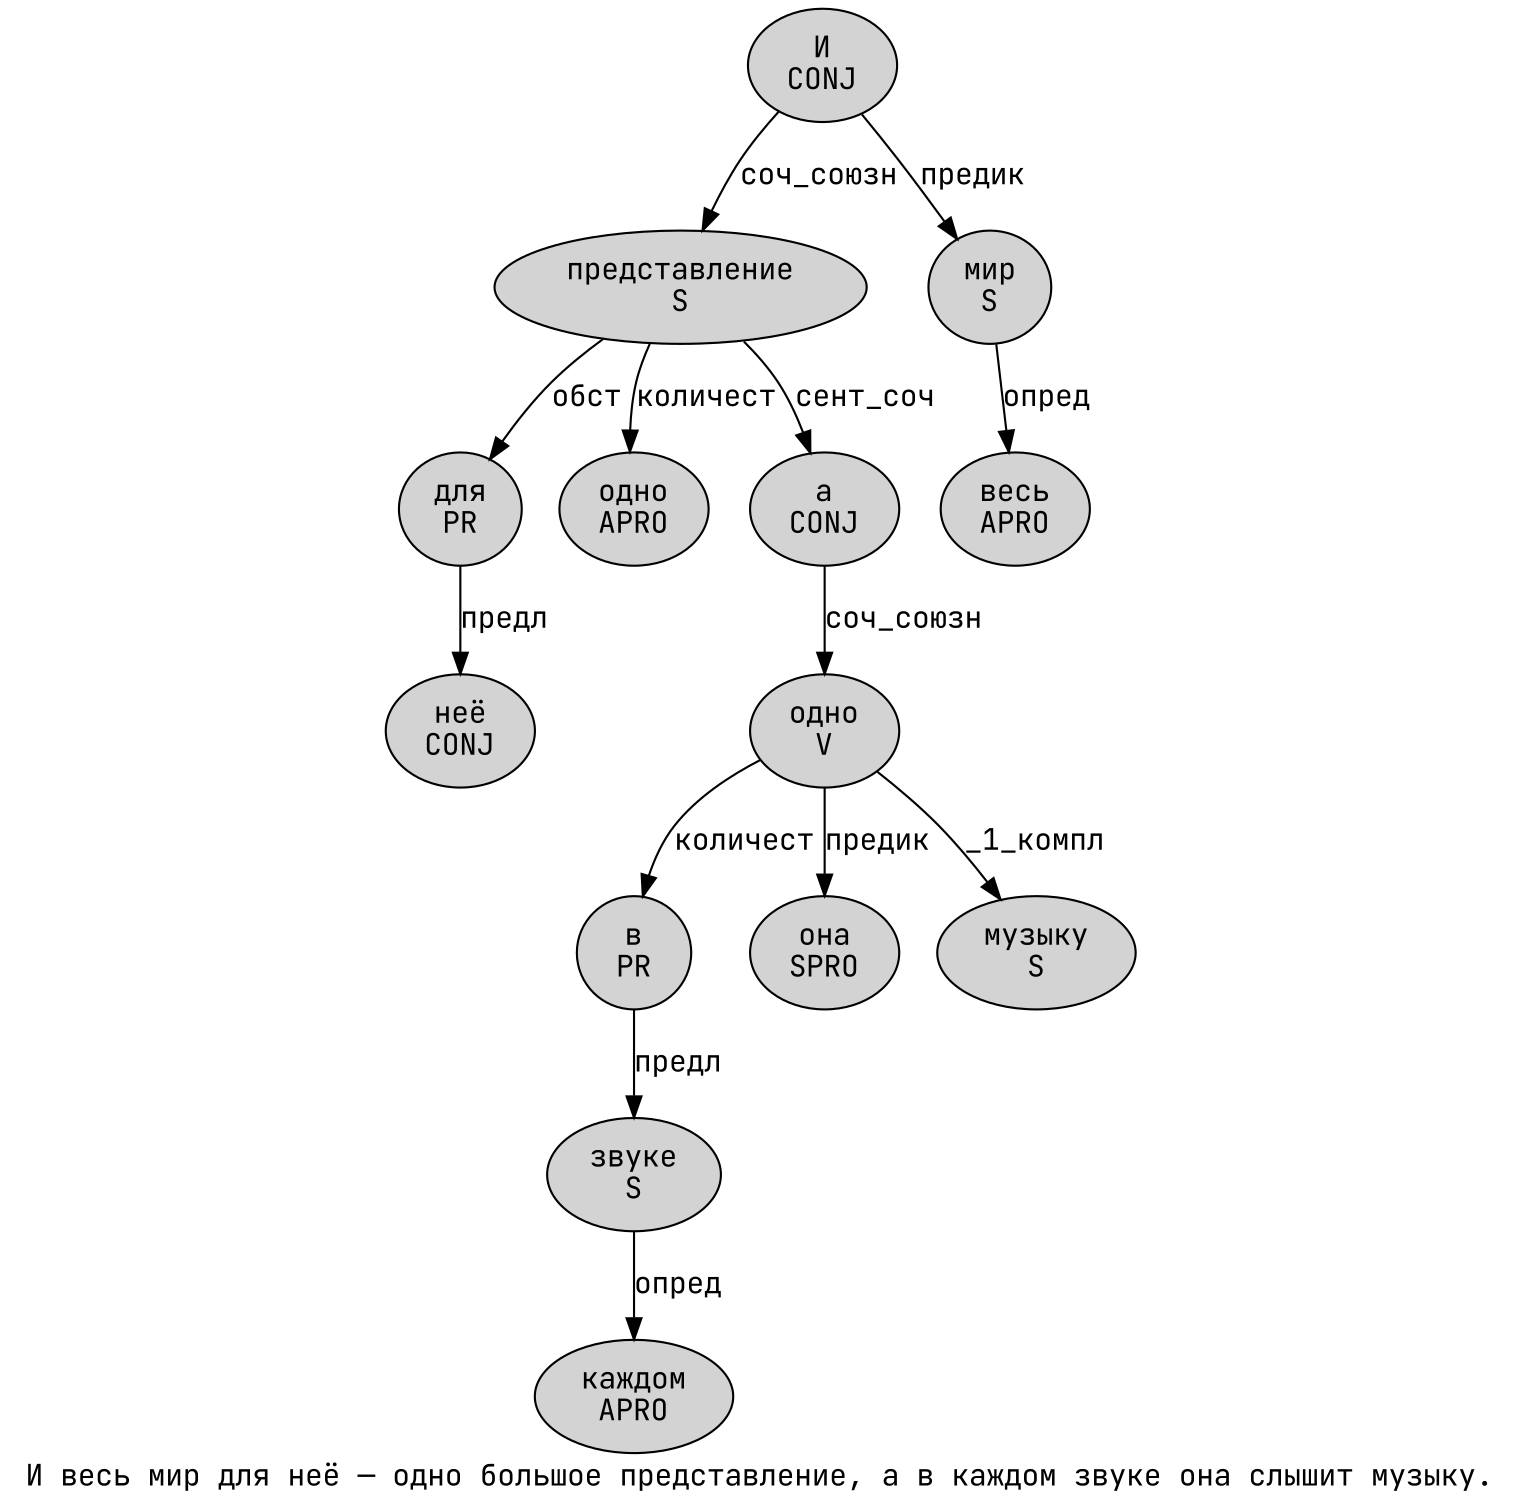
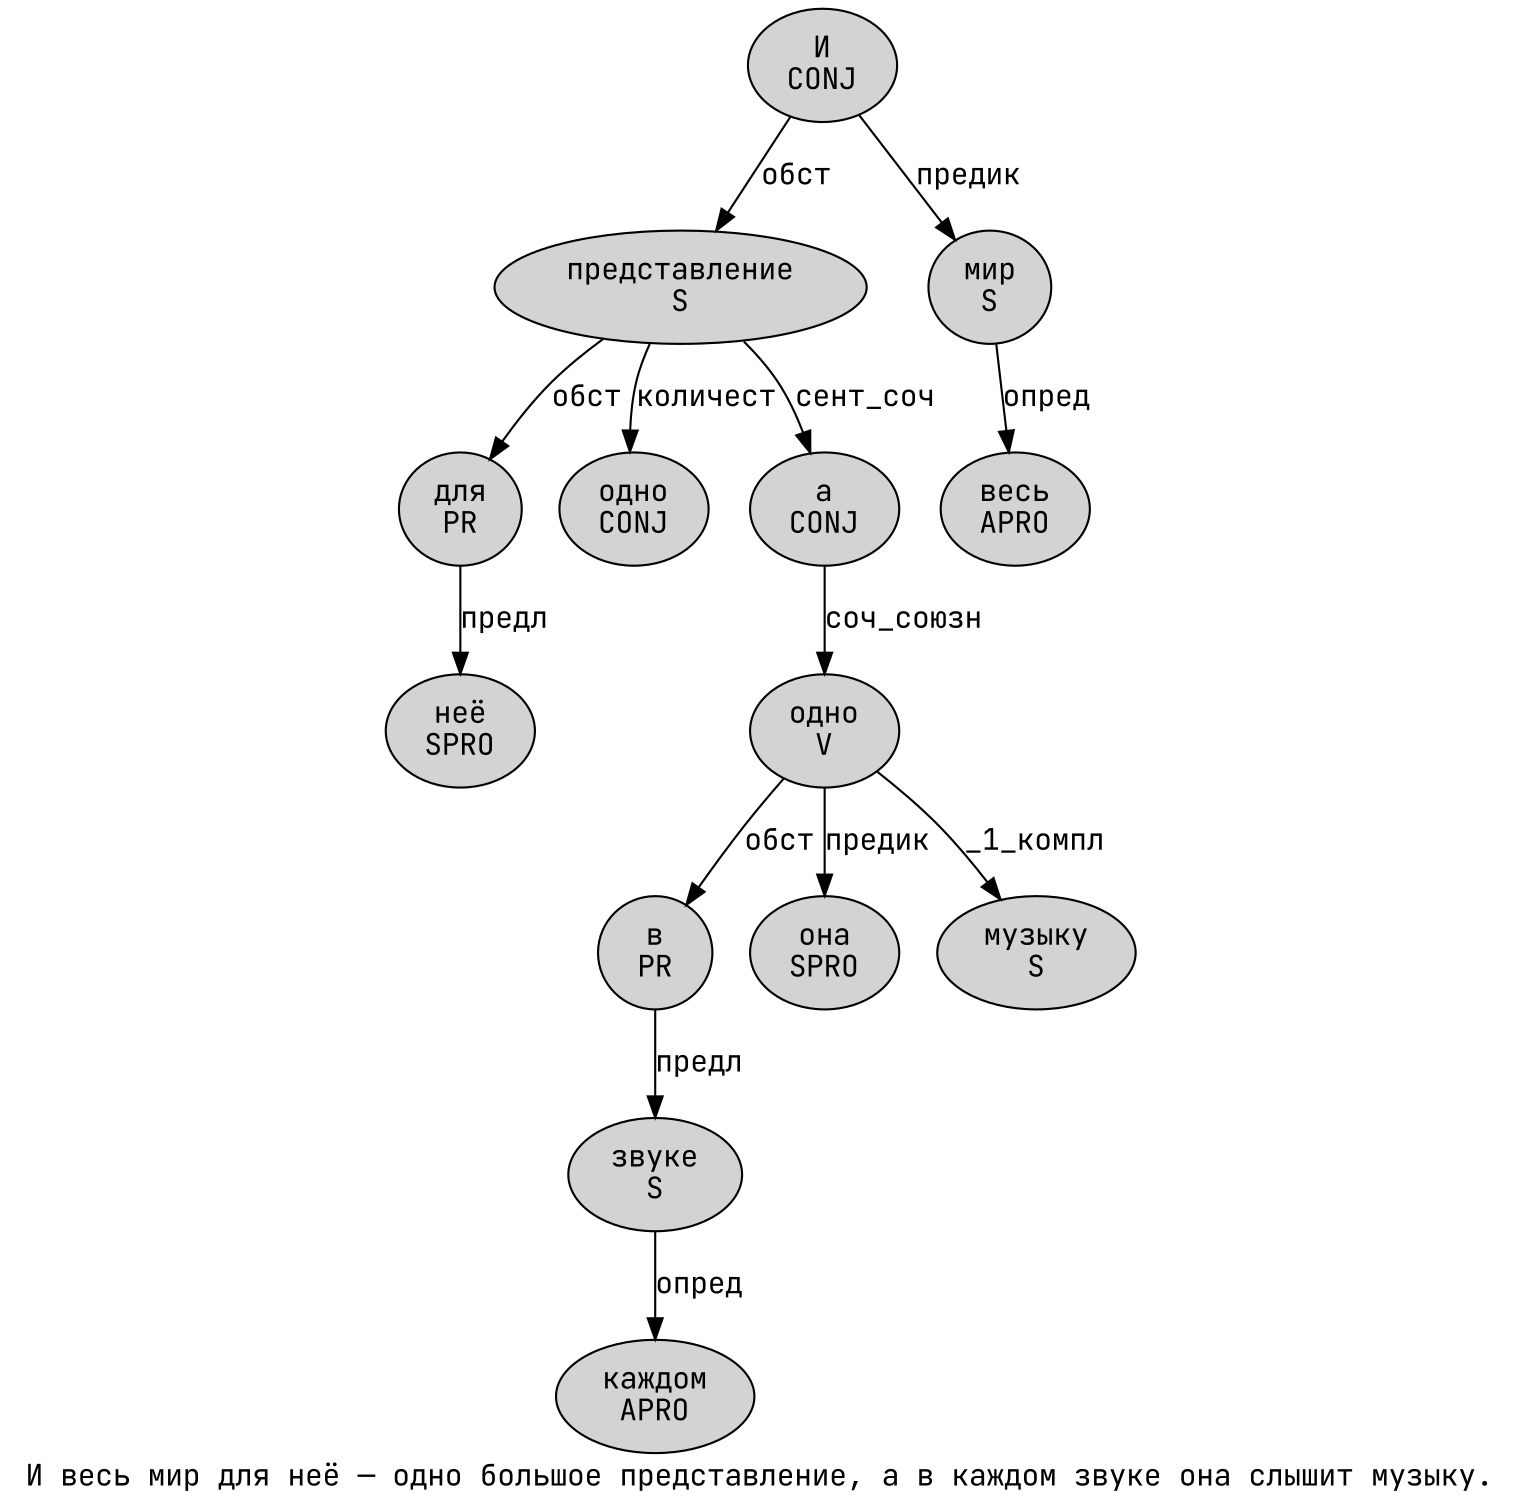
edge "И CONJ" -> "представление S": label "соч_союзн" -> "обст"
node "одно APRO": label "одно APRO" -> "одно CONJ"
node "неё CONJ": label "неё CONJ" -> "неё SPRO"
edge "одно V" -> "в PR": label "количест" -> "обст"
